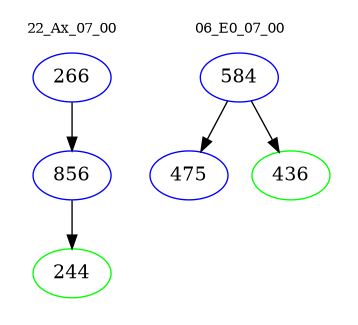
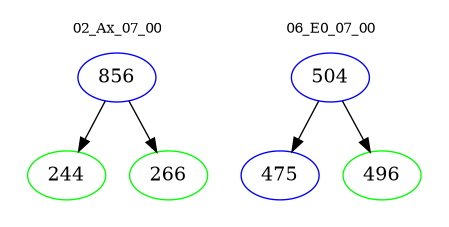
cluster "22_Ax_07_00": label "22_Ax_07_00" -> "02_Ax_07_00"
node "266": color blue -> green
node "584": label "584" -> "504"
edge "266" -> "856": reversed
node "436": label "436" -> "496"
